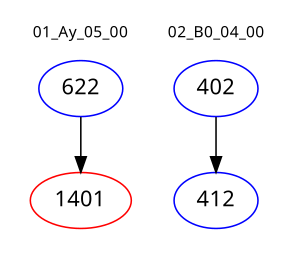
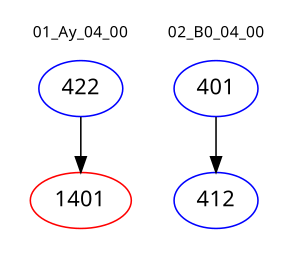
cluster "01_Ay_05_00": label "01_Ay_05_00" -> "01_Ay_04_00"
node "622": label "622" -> "422"
node "402": label "402" -> "401"
